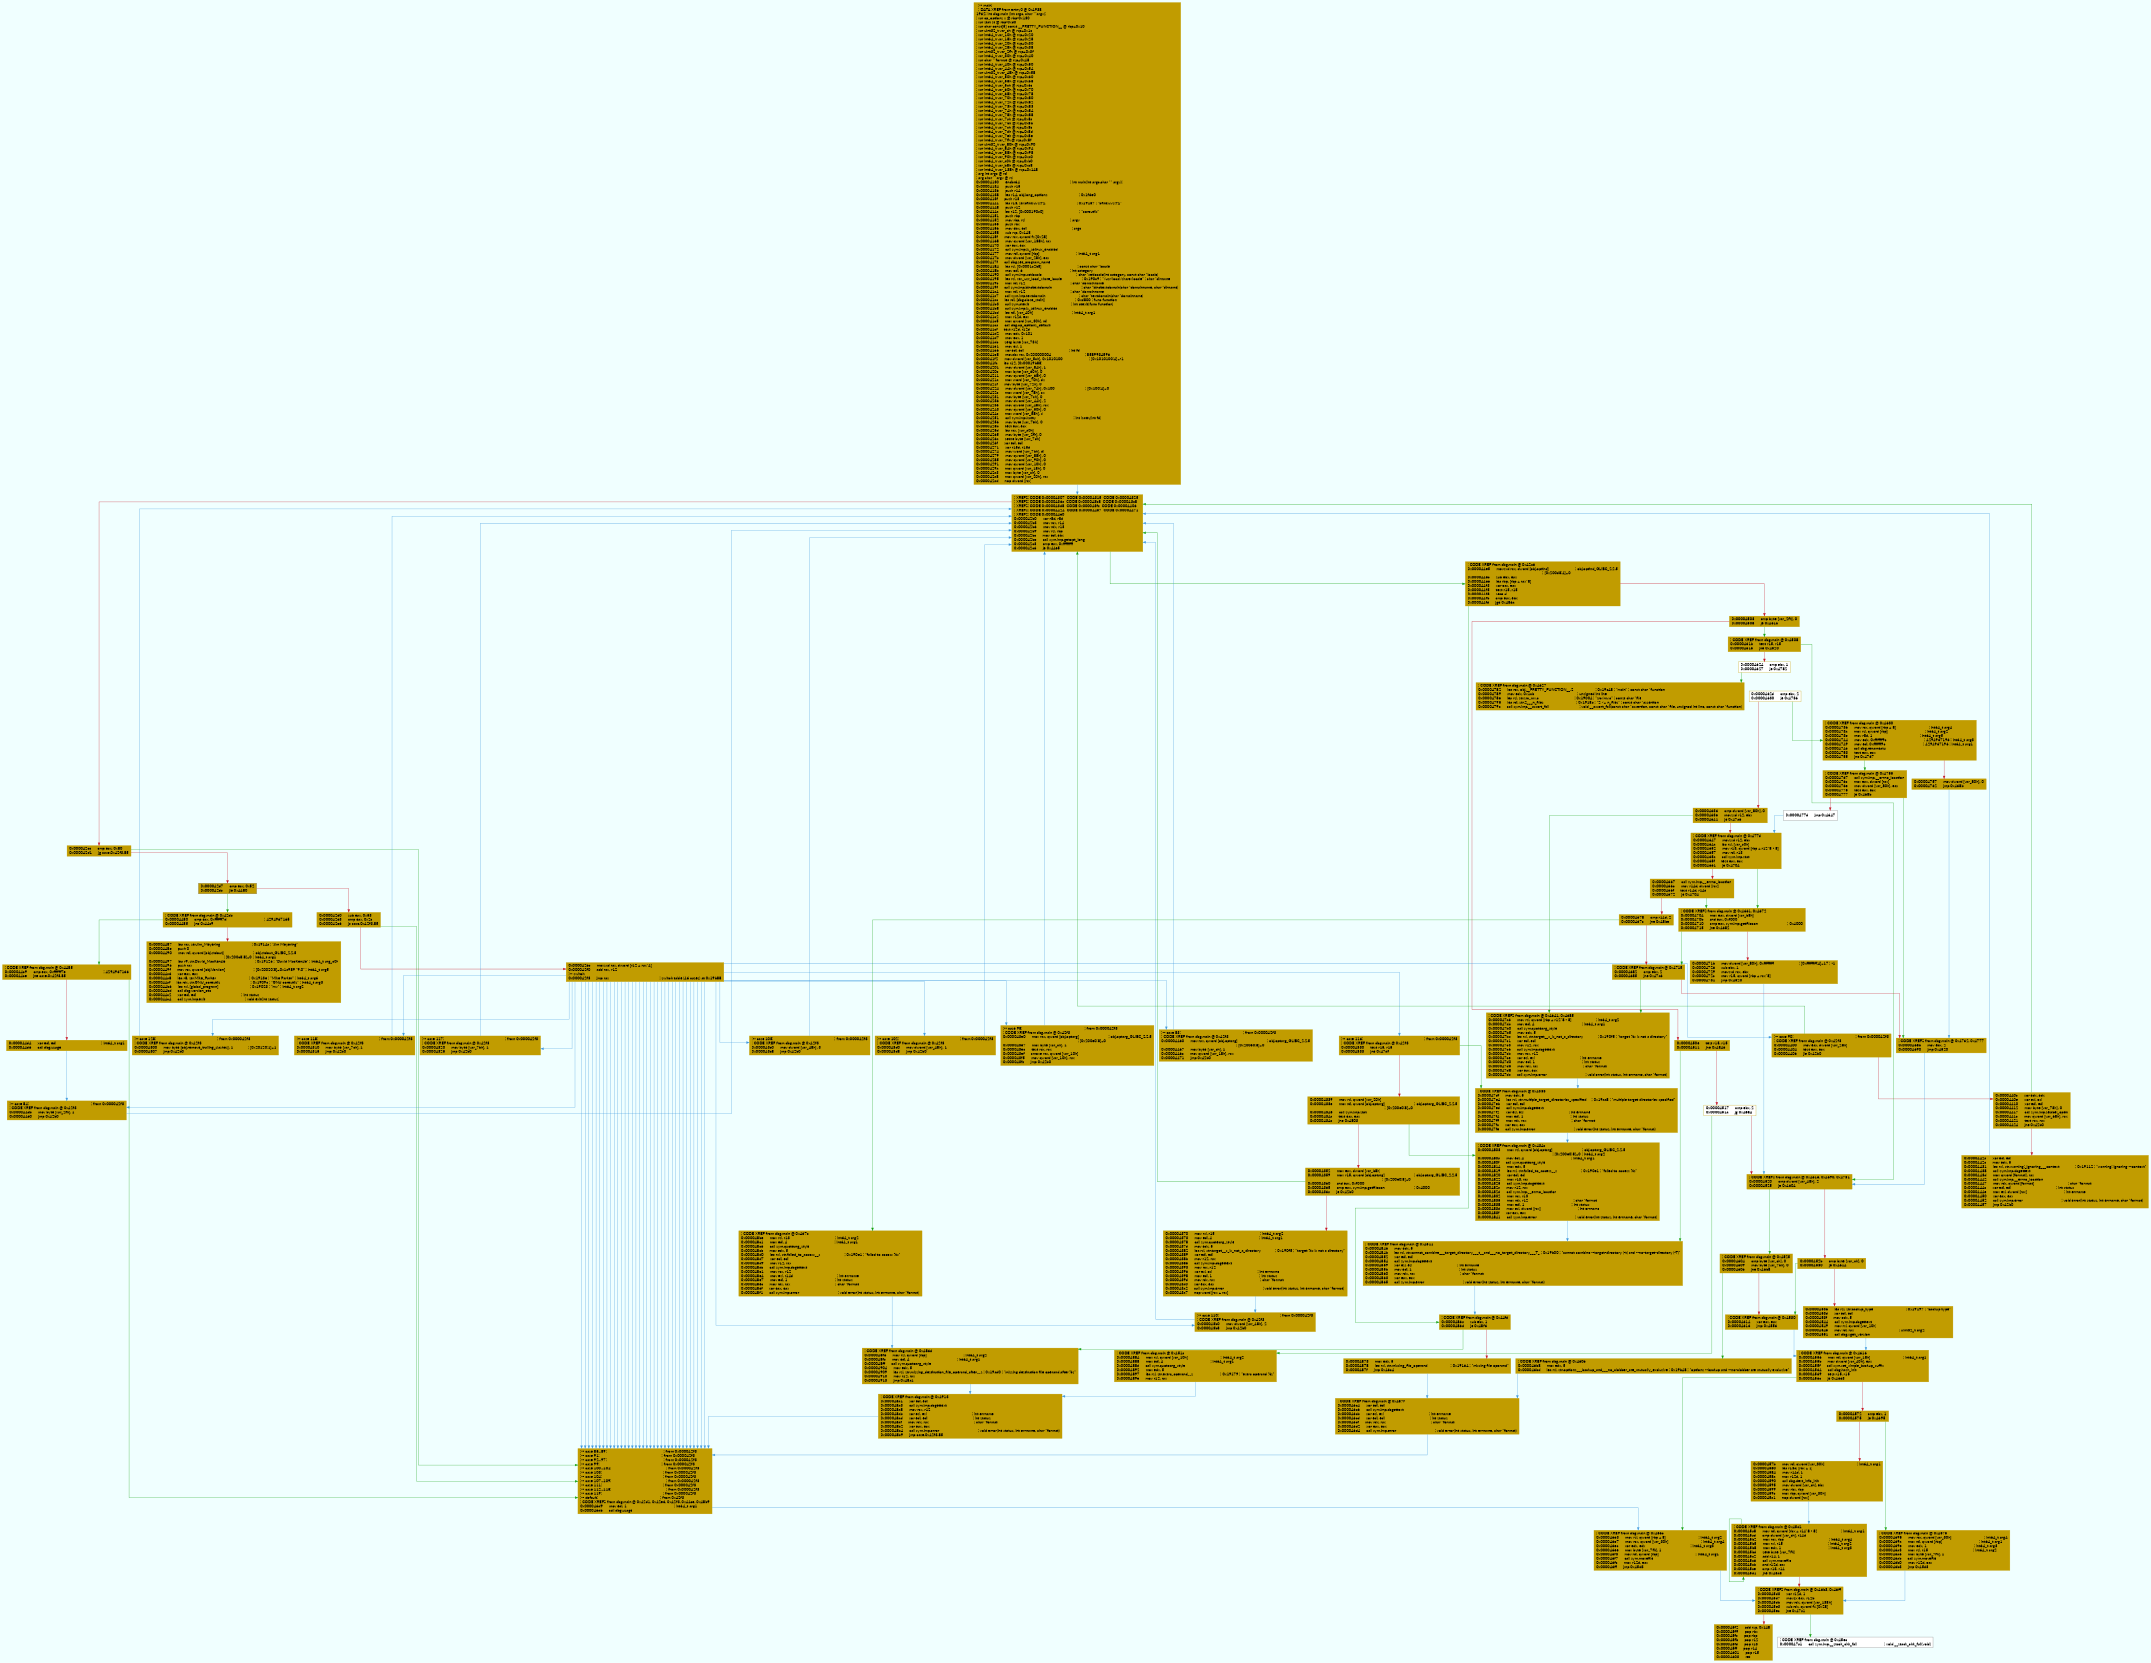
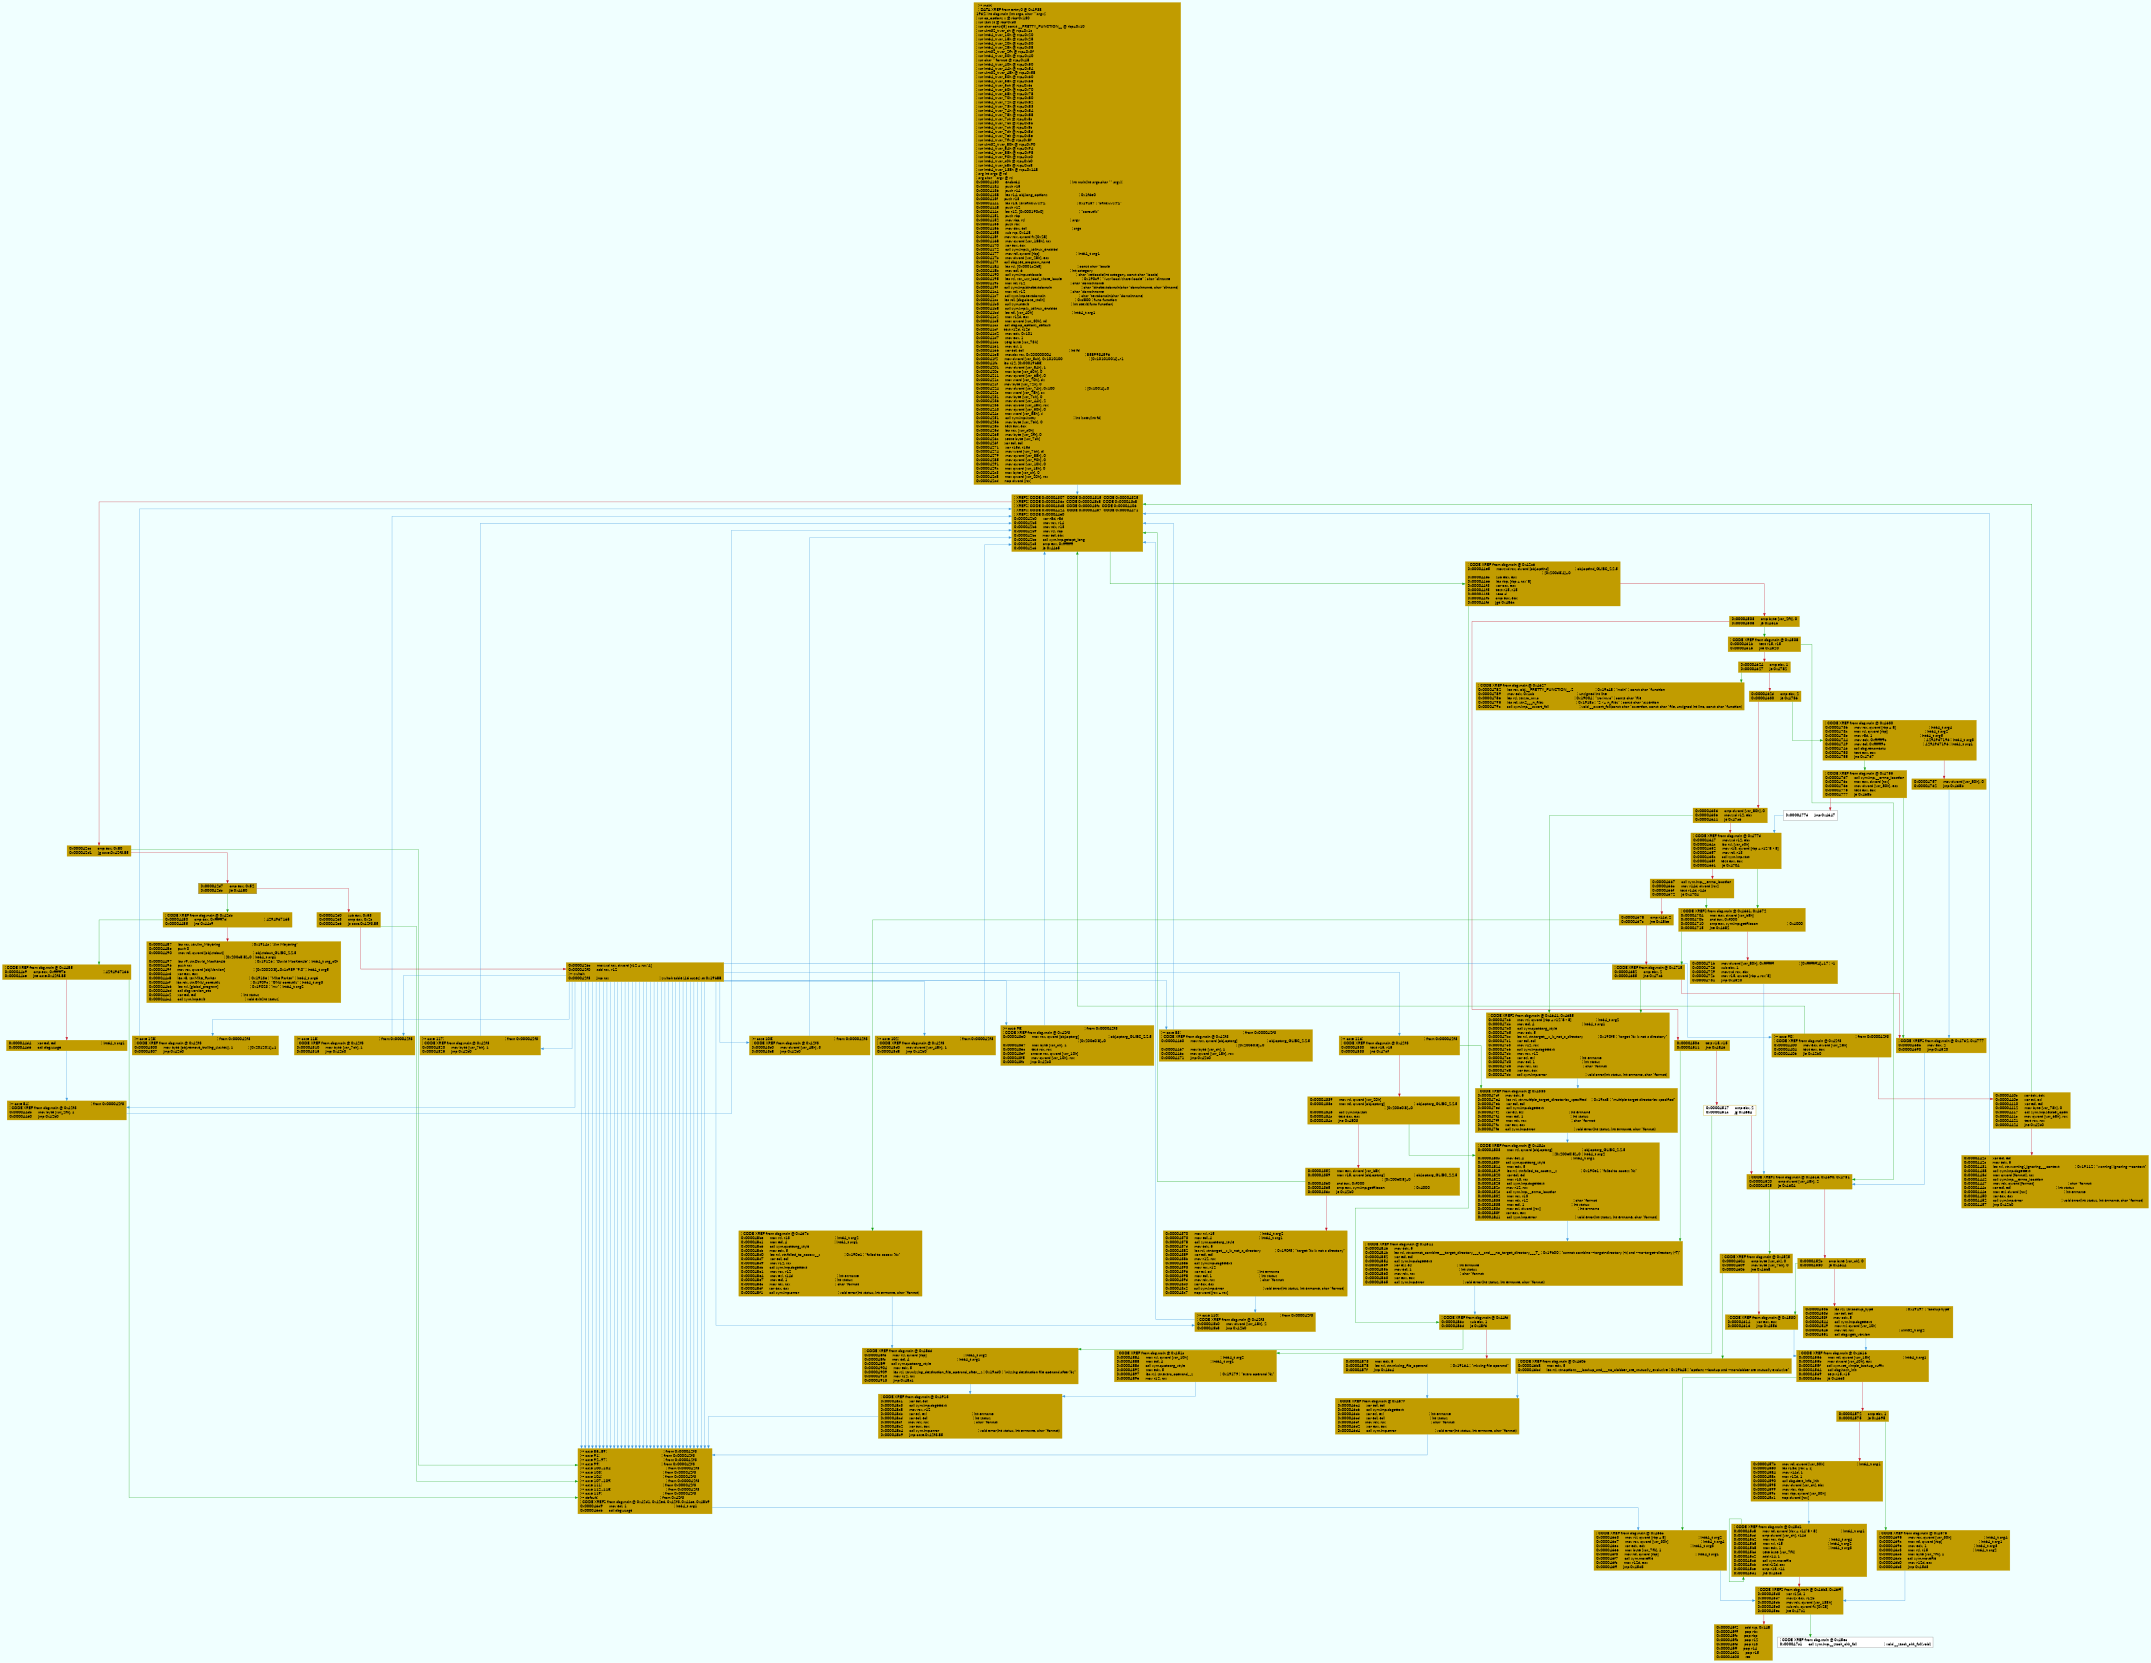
node "0x00004624      cmp ebx, 1 0x00004627      je 0x4782": fillcolor white -> #c19c00
edge "0x00004624      cmp ebx, 1 0x00004627      je 0x4782" -> "0x0000462d      cmp ebx, 2 0x00004630      je 0x4736": added
node "0x0000462d      cmp ebx, 2 0x00004630      je 0x4736": fillcolor white -> #c19c00
